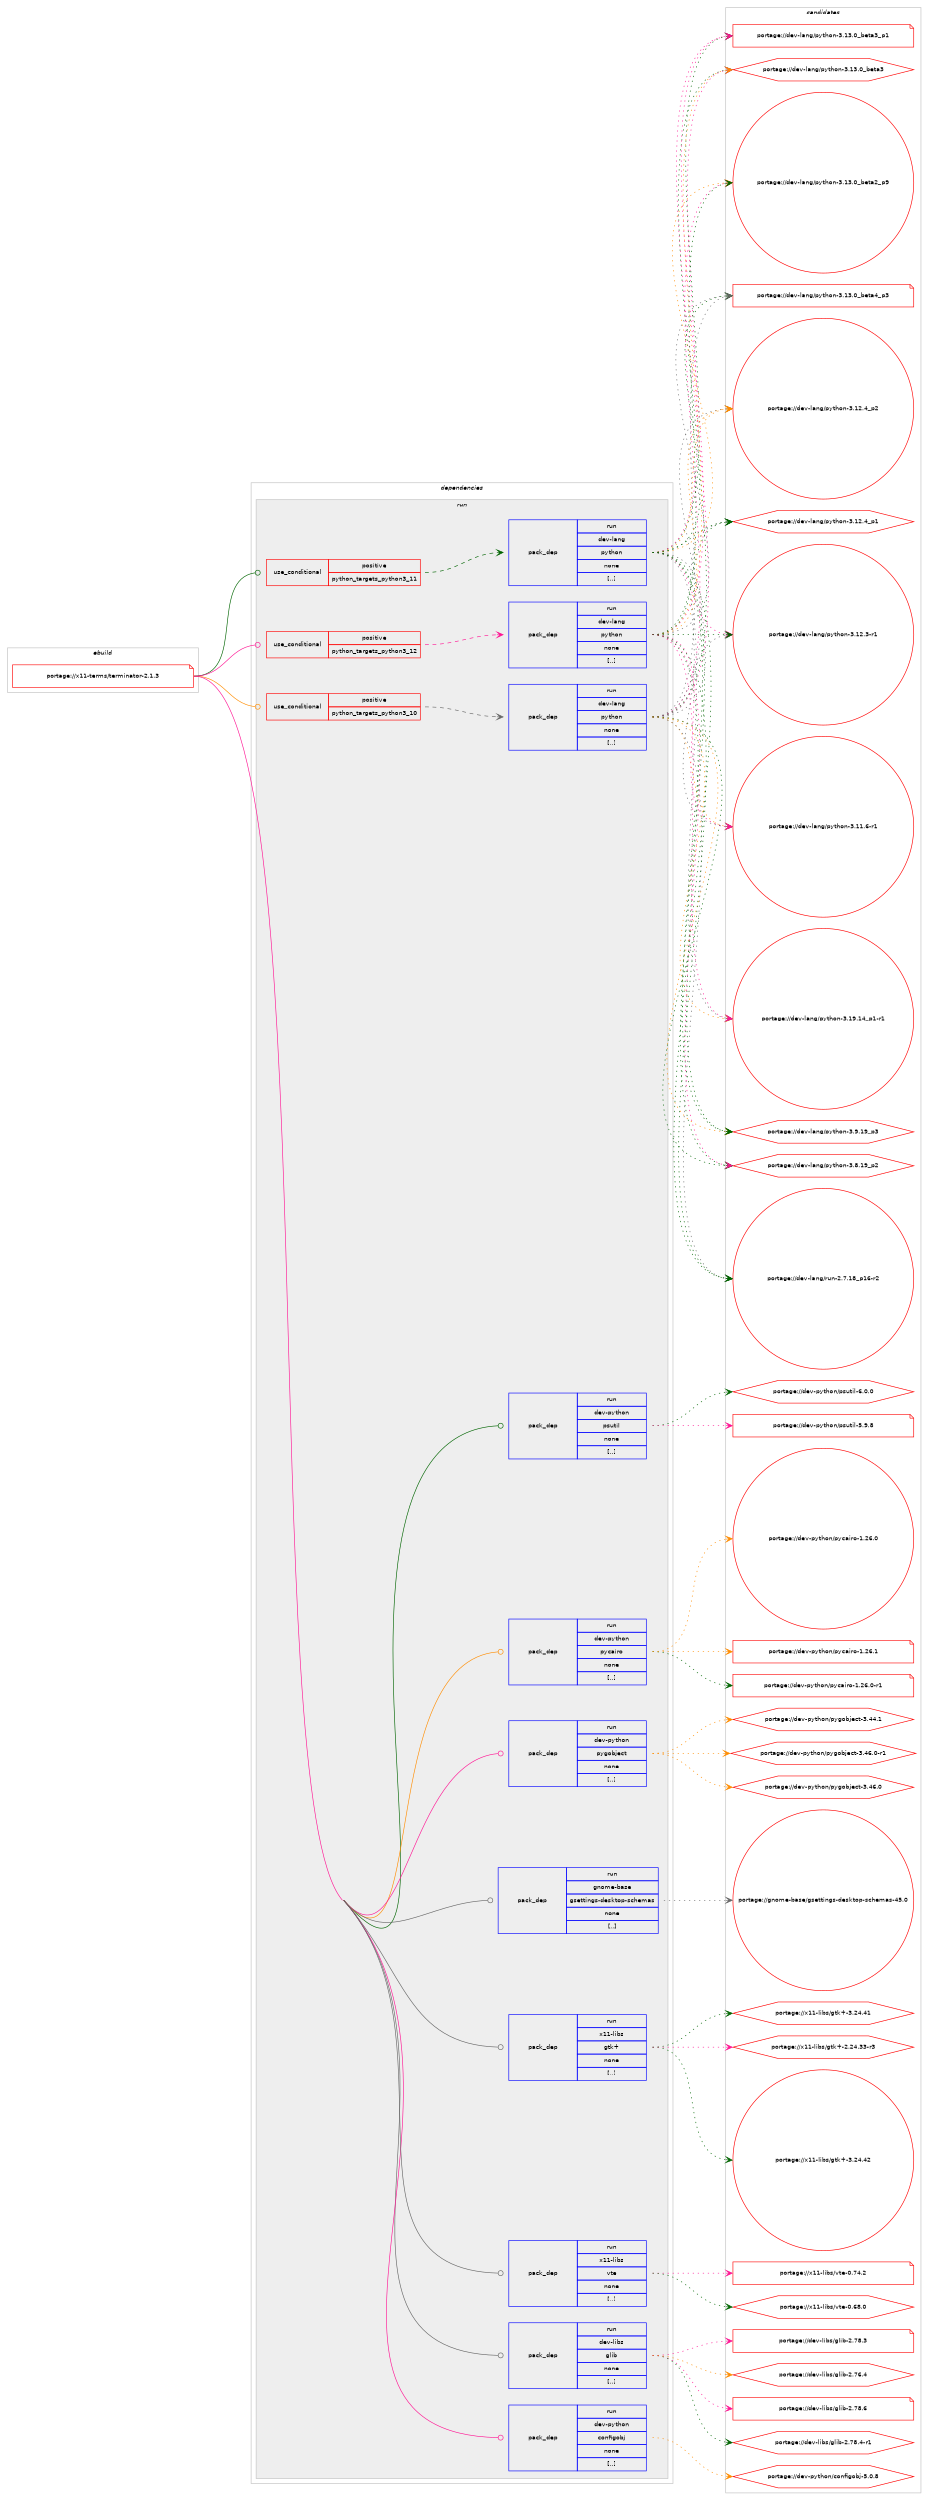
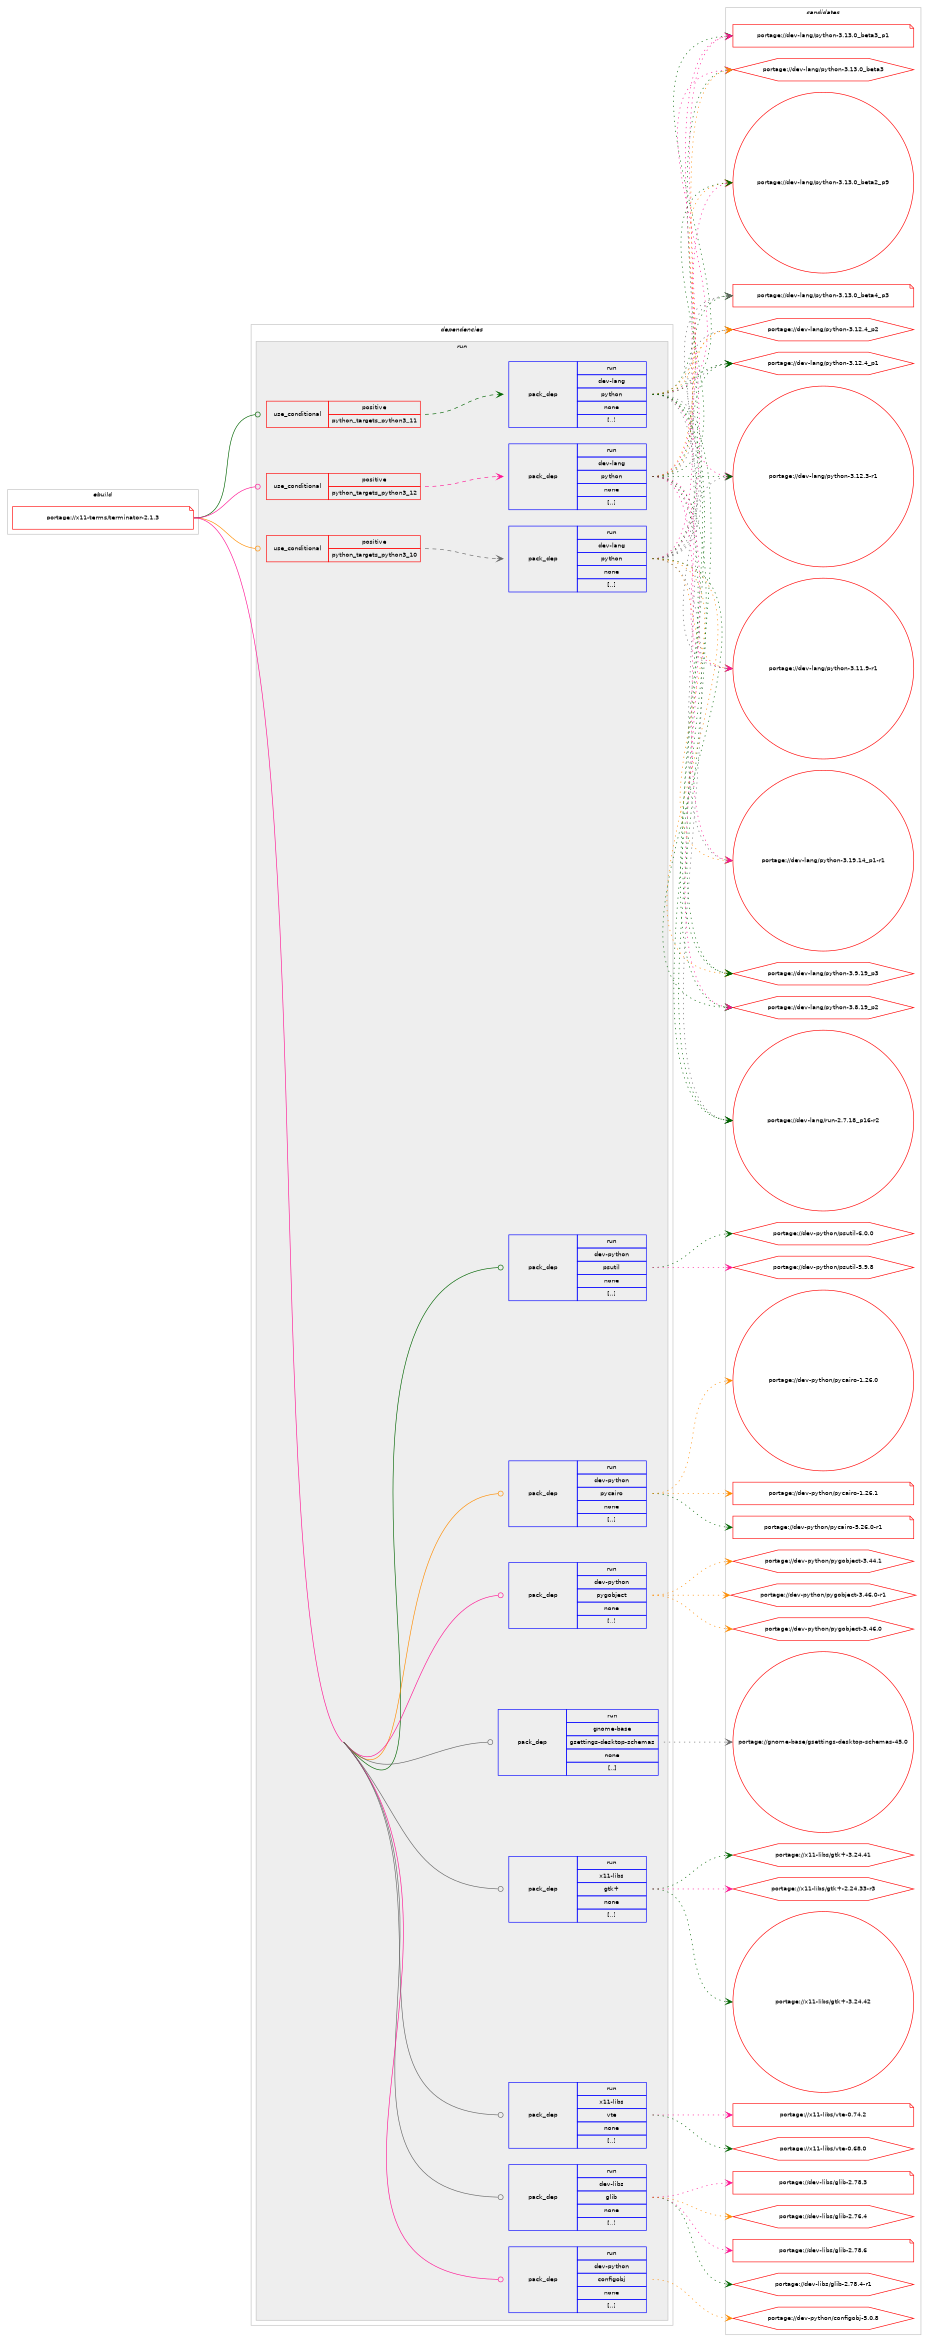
node "portage://dev-lang/python-3.12.4_p2": shape circle -> hexagon
node "portage://dev-lang/python-3.11.6-r1": label "portage://dev-lang/python-3.11.6-r1" -> "portage://dev-lang/python-3.11.9-r1"
node "portage://dev-python/psutil-5.9.8": shape note -> hexagon
node "portage://dev-python/pycairo-1.26.0-r1": label "portage://dev-python/pycairo-1.26.0-r1" -> "portage://dev-python/pycairo-5.26.0-r1"
